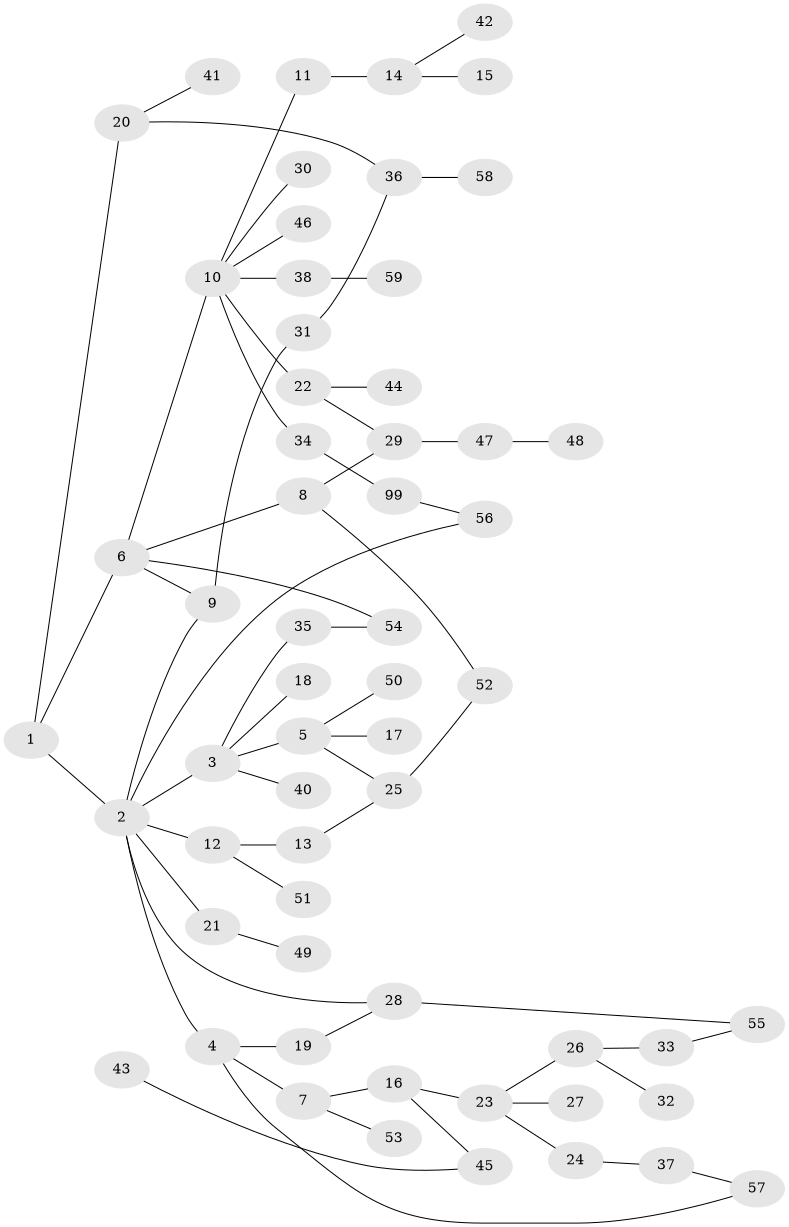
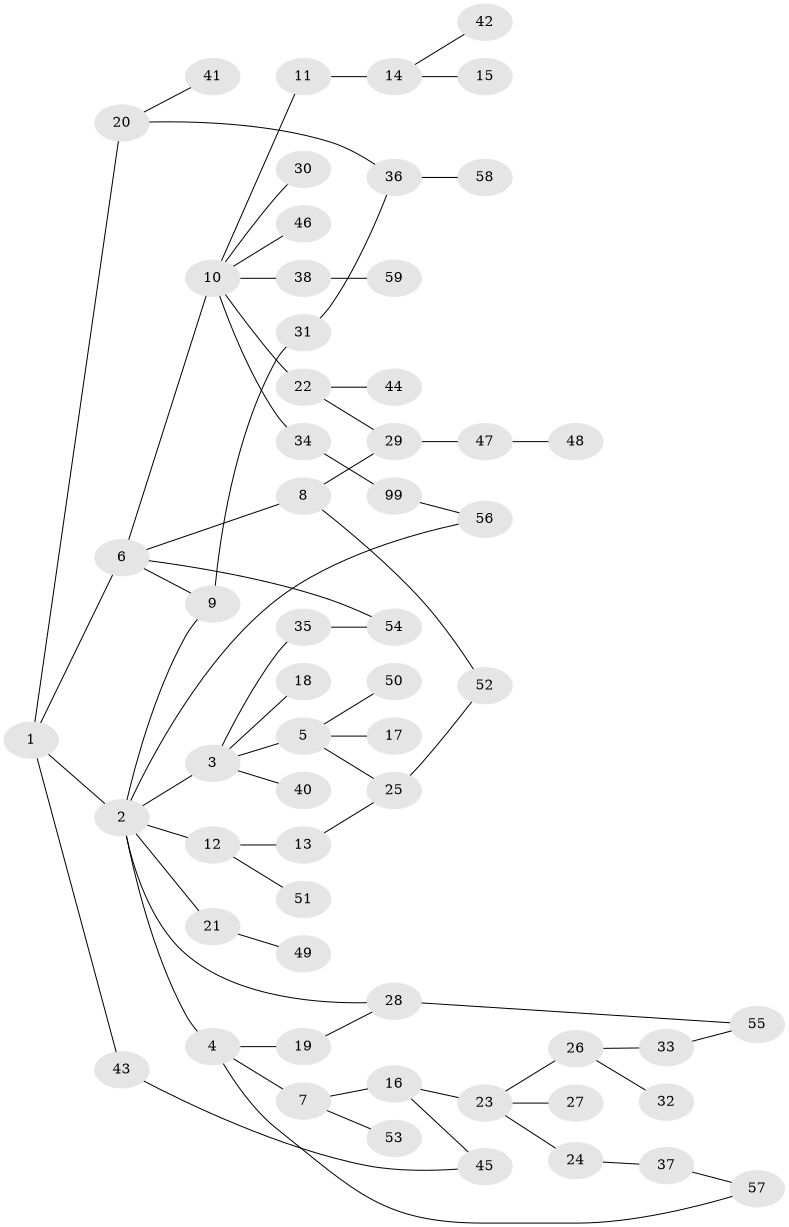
edge "1" -- "43": added
